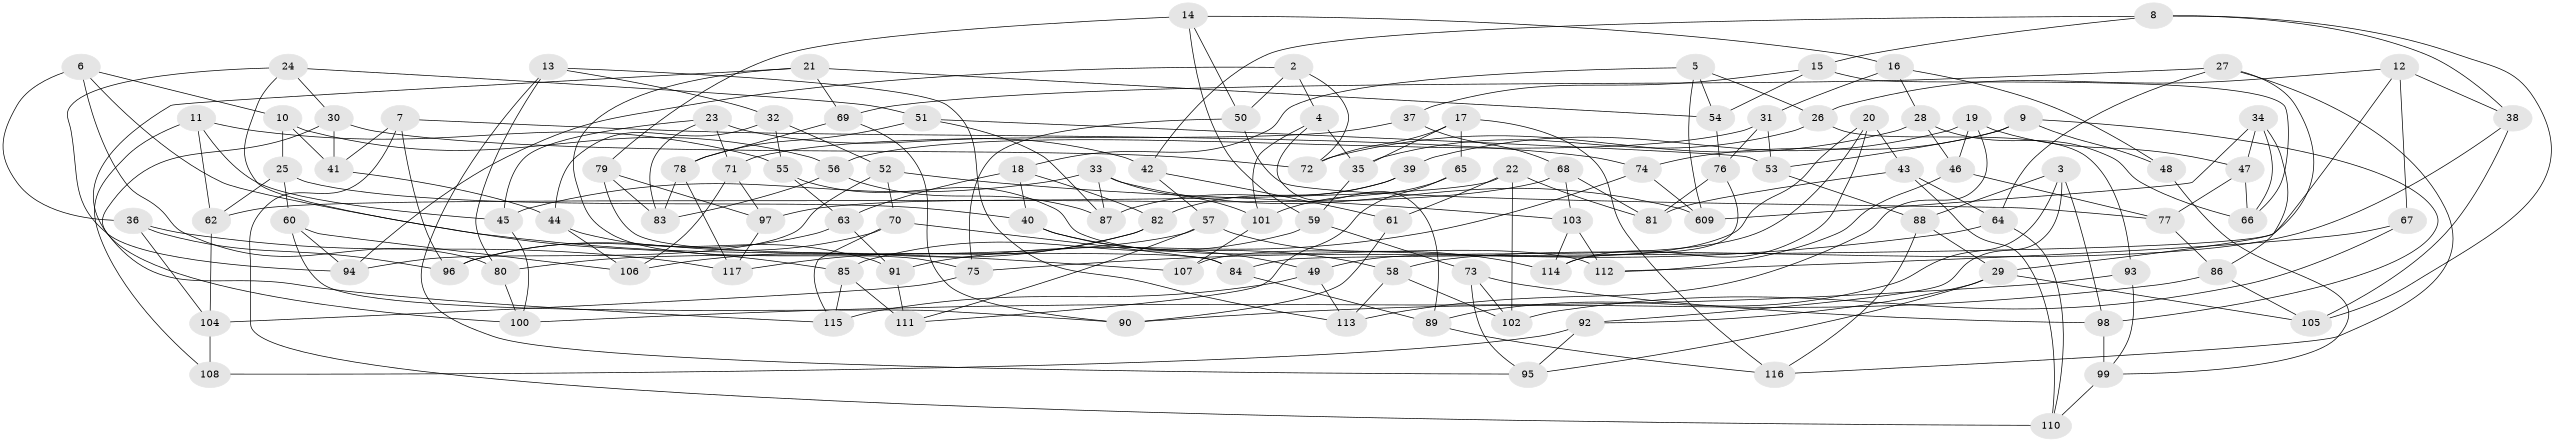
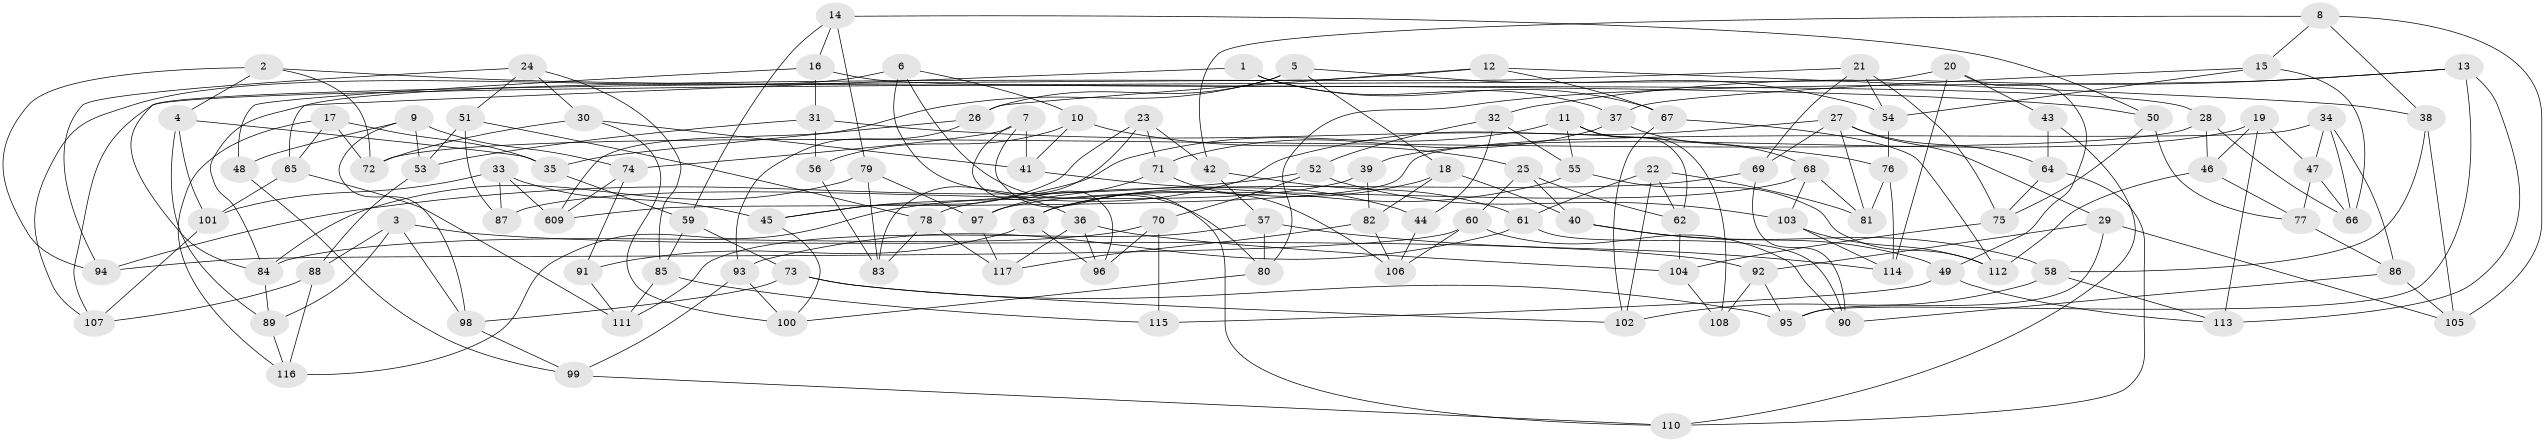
node "1": added
edge "21" -- "115": now "21" -- "84"
edge "43" -- "81": now "27" -- "81"
edge "56" -- "87": removed
edge "44" -- "91": removed
edge "88" -- "29": now "88" -- "107"
edge "61" -- "93": added
